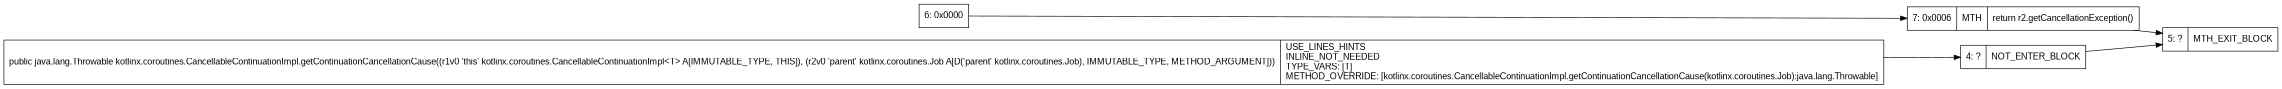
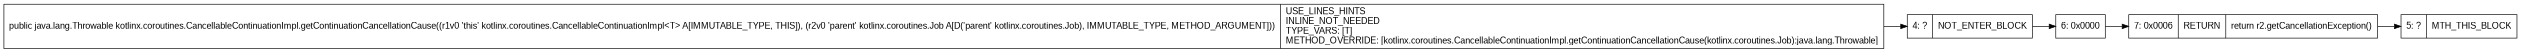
node "7: 0x0006": text "MTH" -> "RETURN"
node "5: ?": text "MTH_EXIT_BLOCK" -> "MTH_THIS_BLOCK"
edge "4: ?" -> "5: ?": now "4: ?" -> "6: 0x0000"
